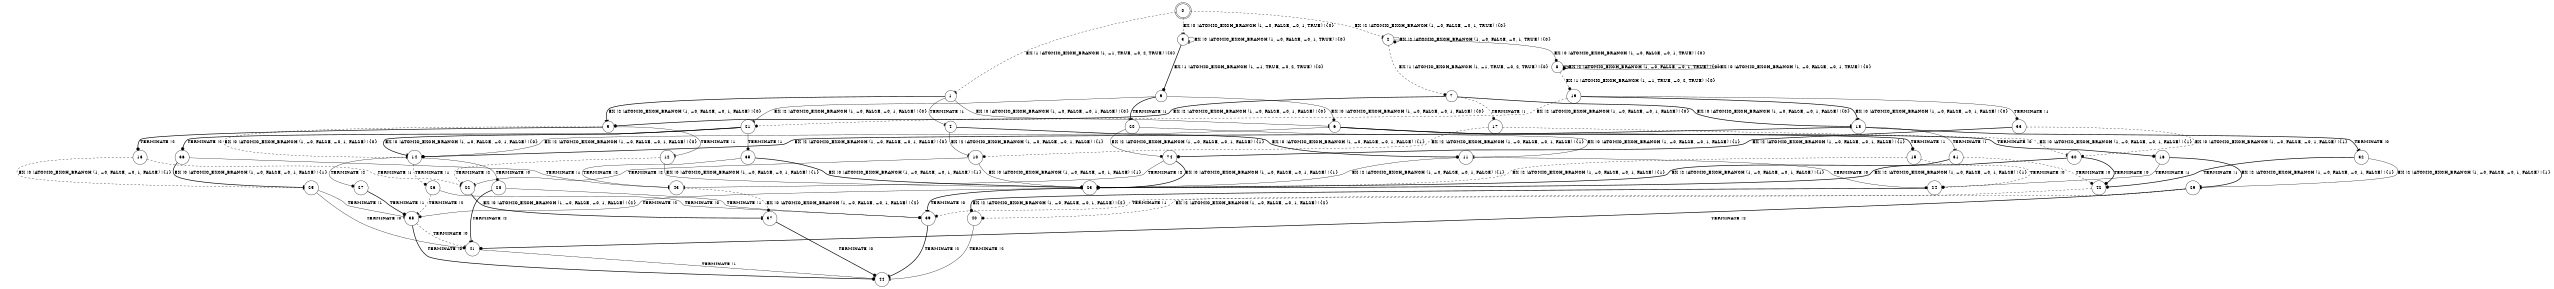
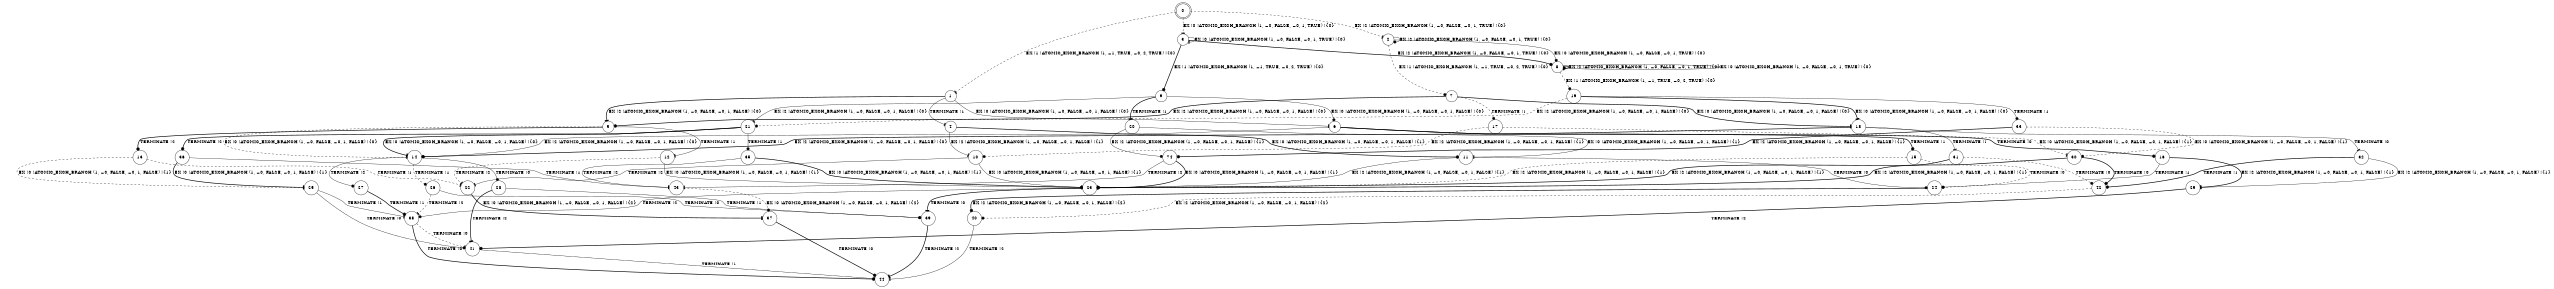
edge "3" -> "8": added, label "EX !2 !ATOMIC_EXCH_BRANCH (1, +0, FALSE, +0, 1, TRUE) !{0}"
edge "18" -> "32": style bold -> solid
edge "29" -> "39": removed, label "TERMINATE !1"
